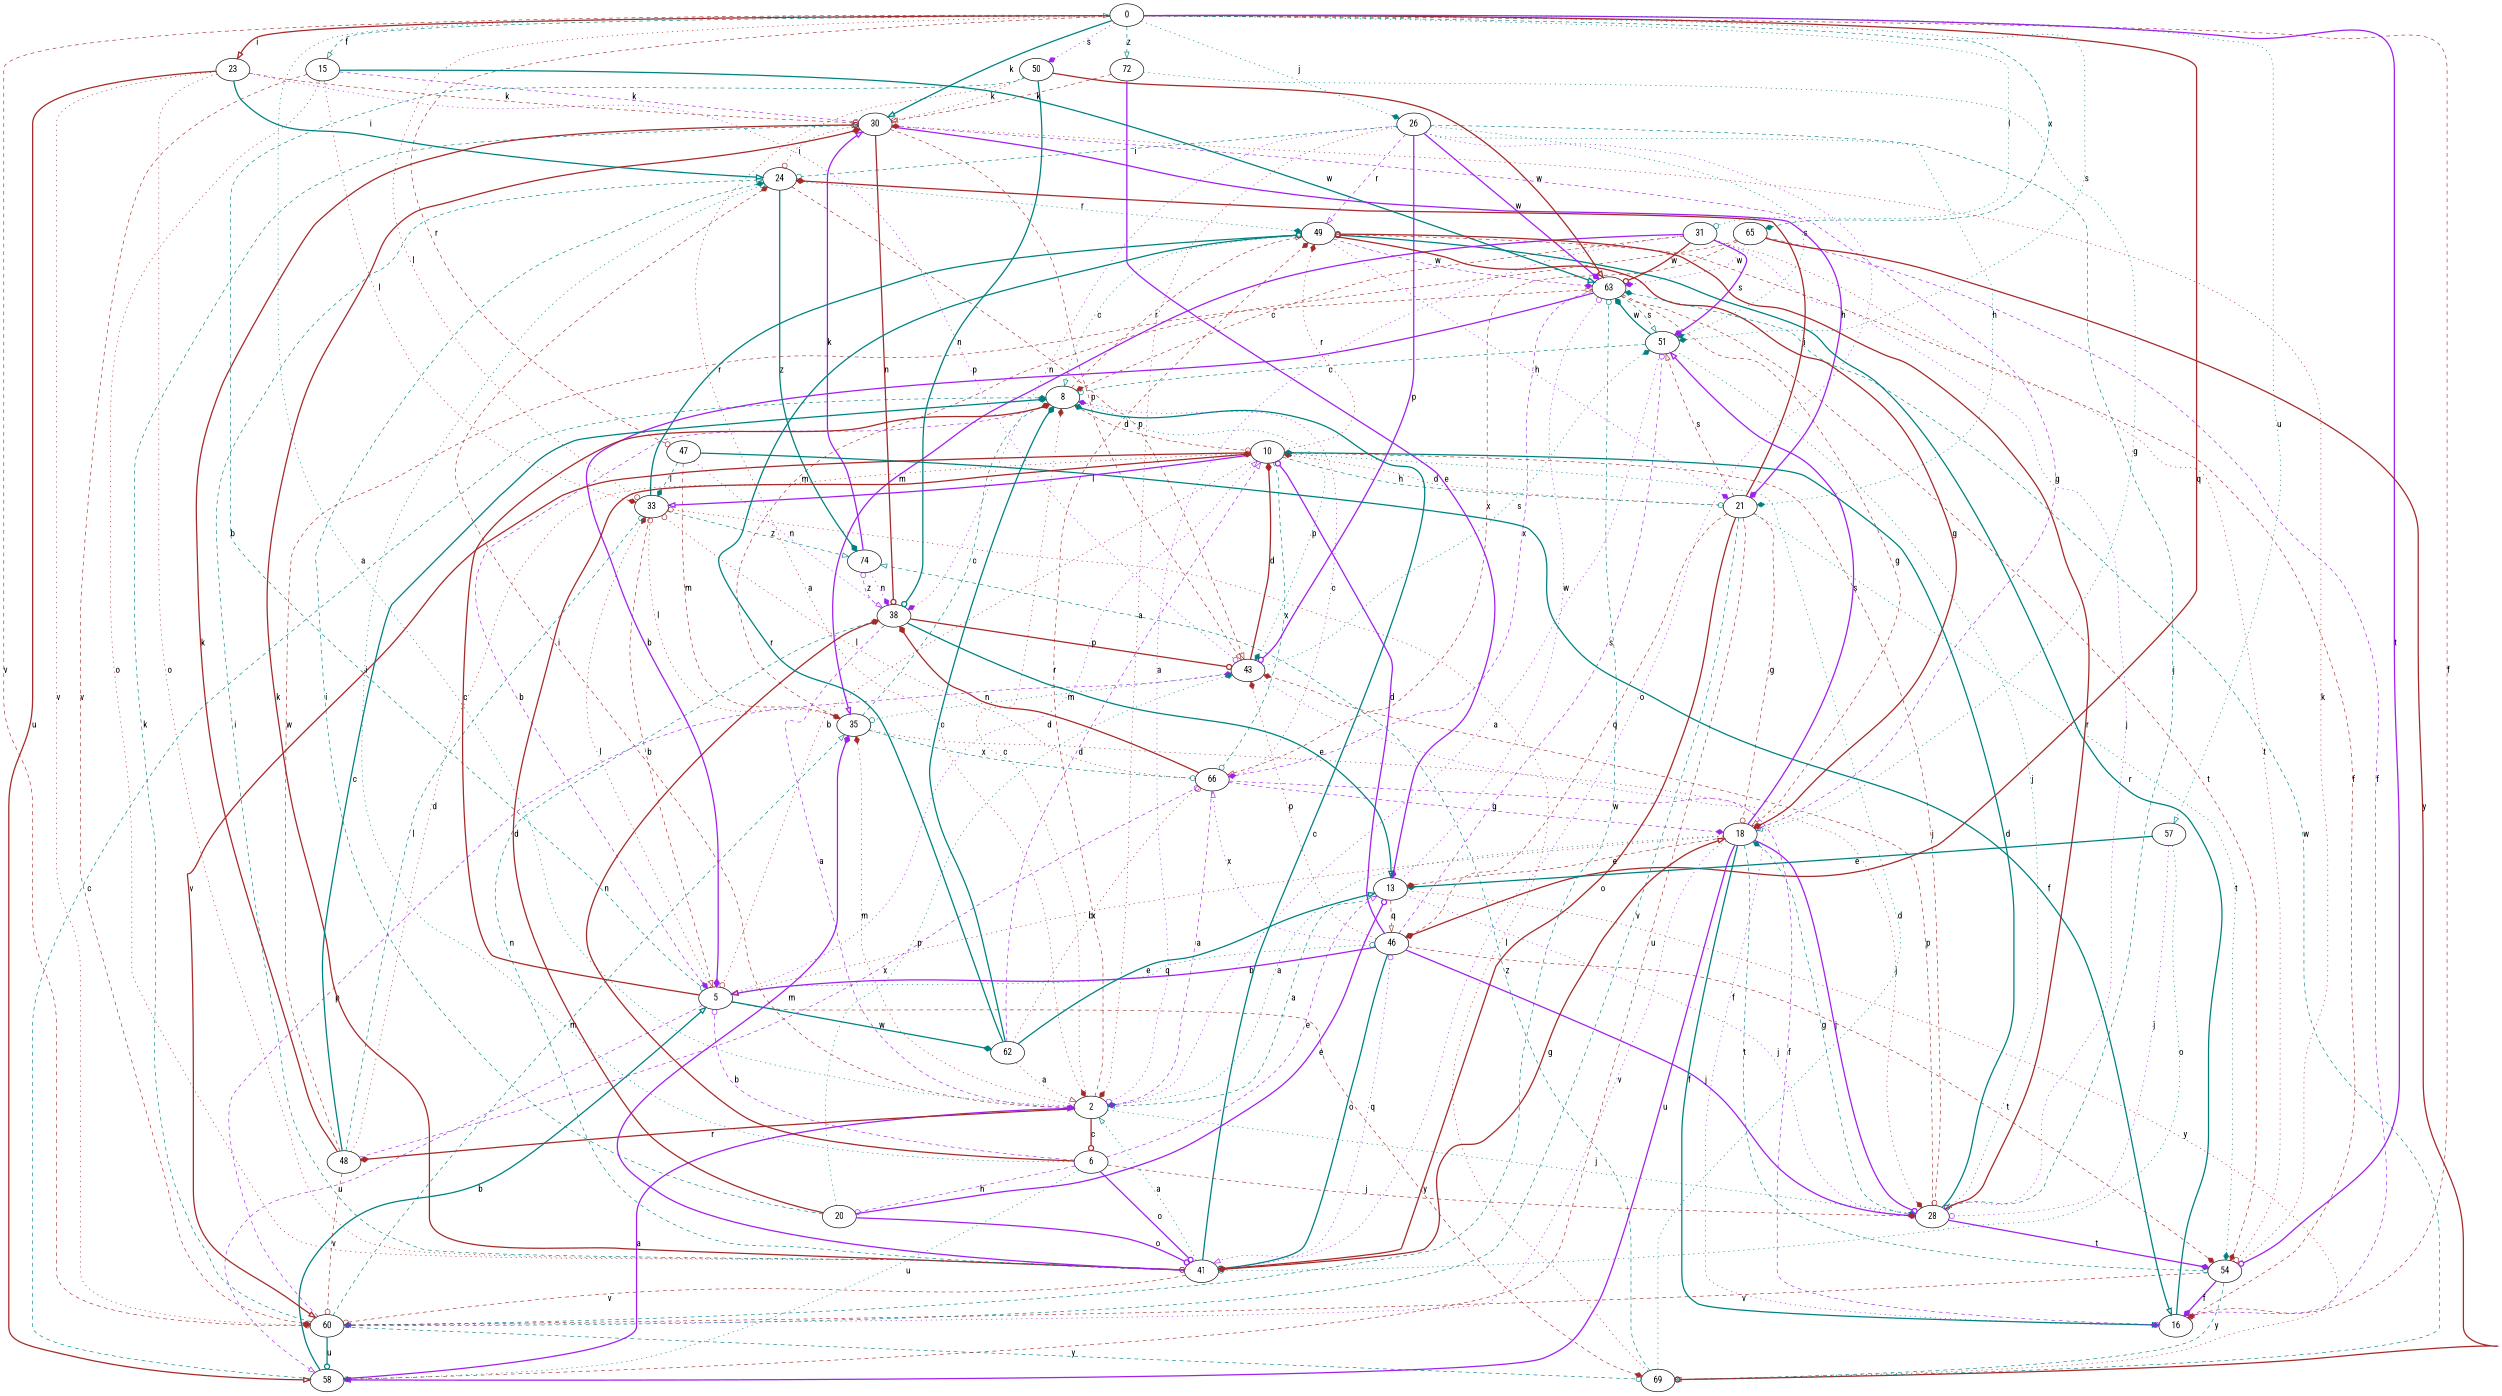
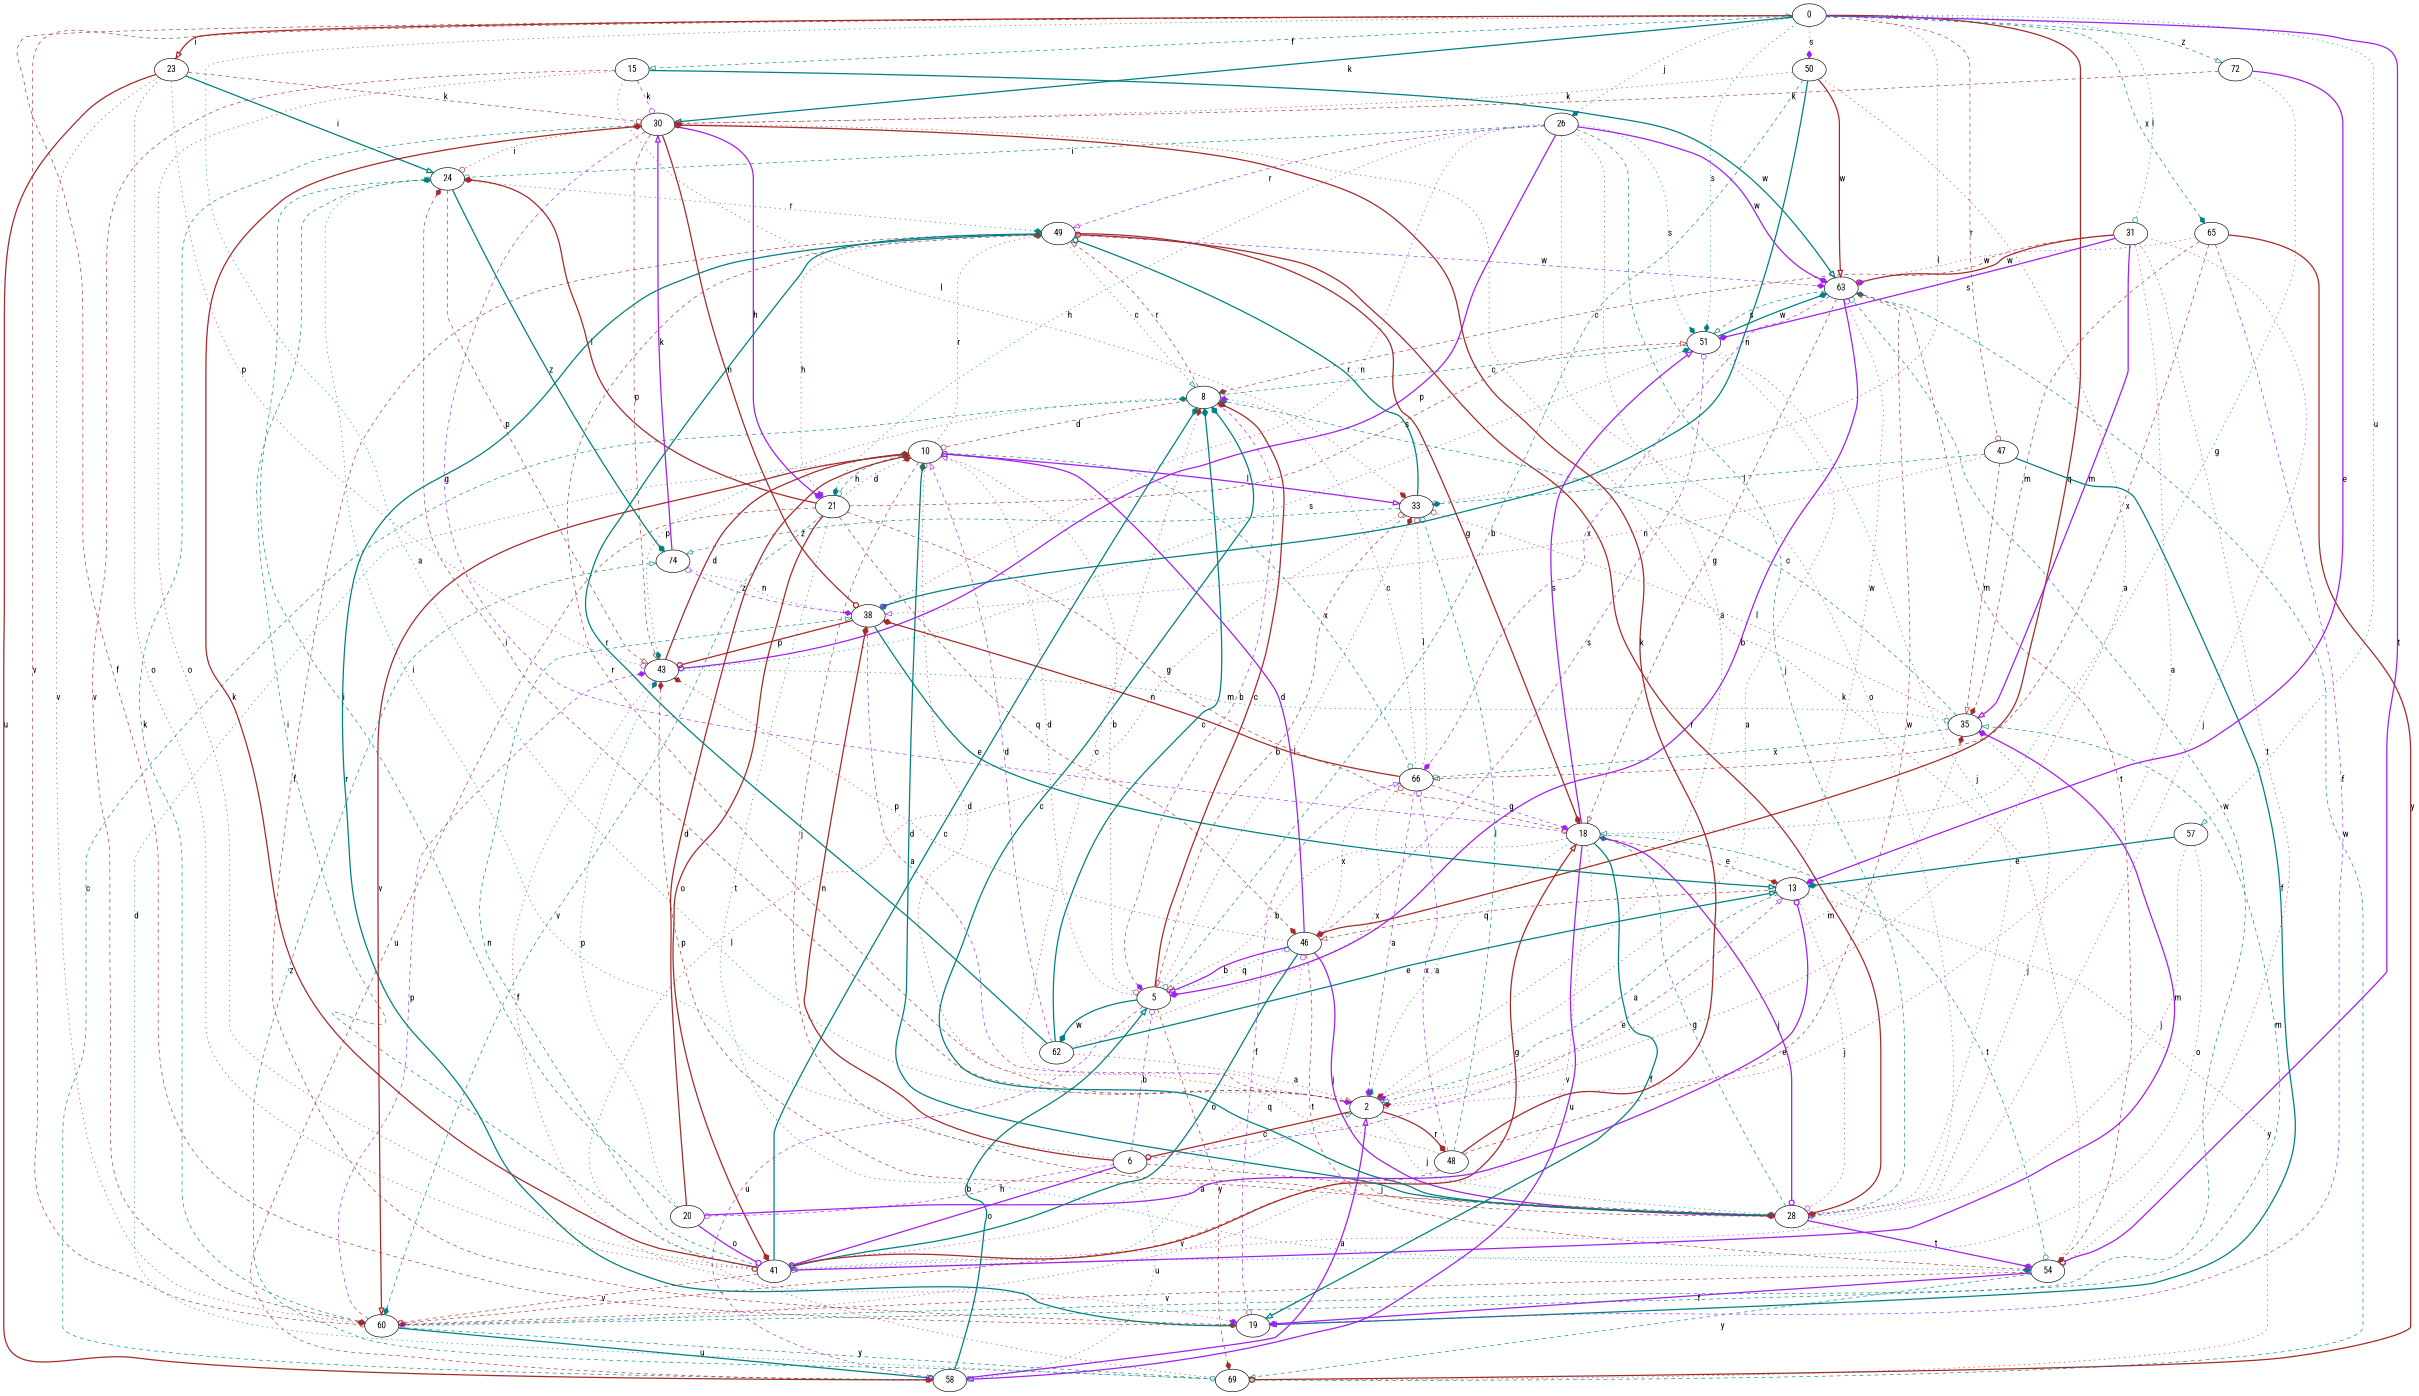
edge "48" -> "8": now "28" -> "8"
node "16": label "16" -> "19"
